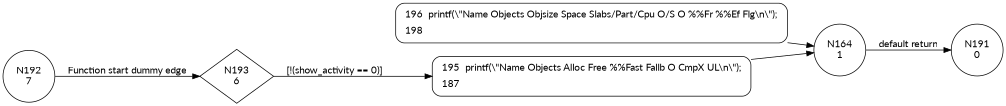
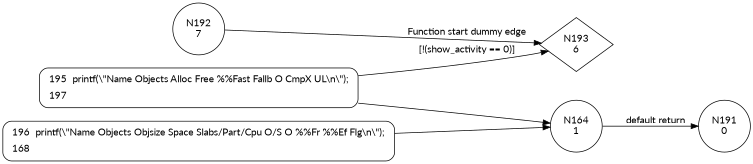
node "196": text "198" -> "168"
edge "N193 6" -> "195": reversed
node "195": text "187" -> "197"
